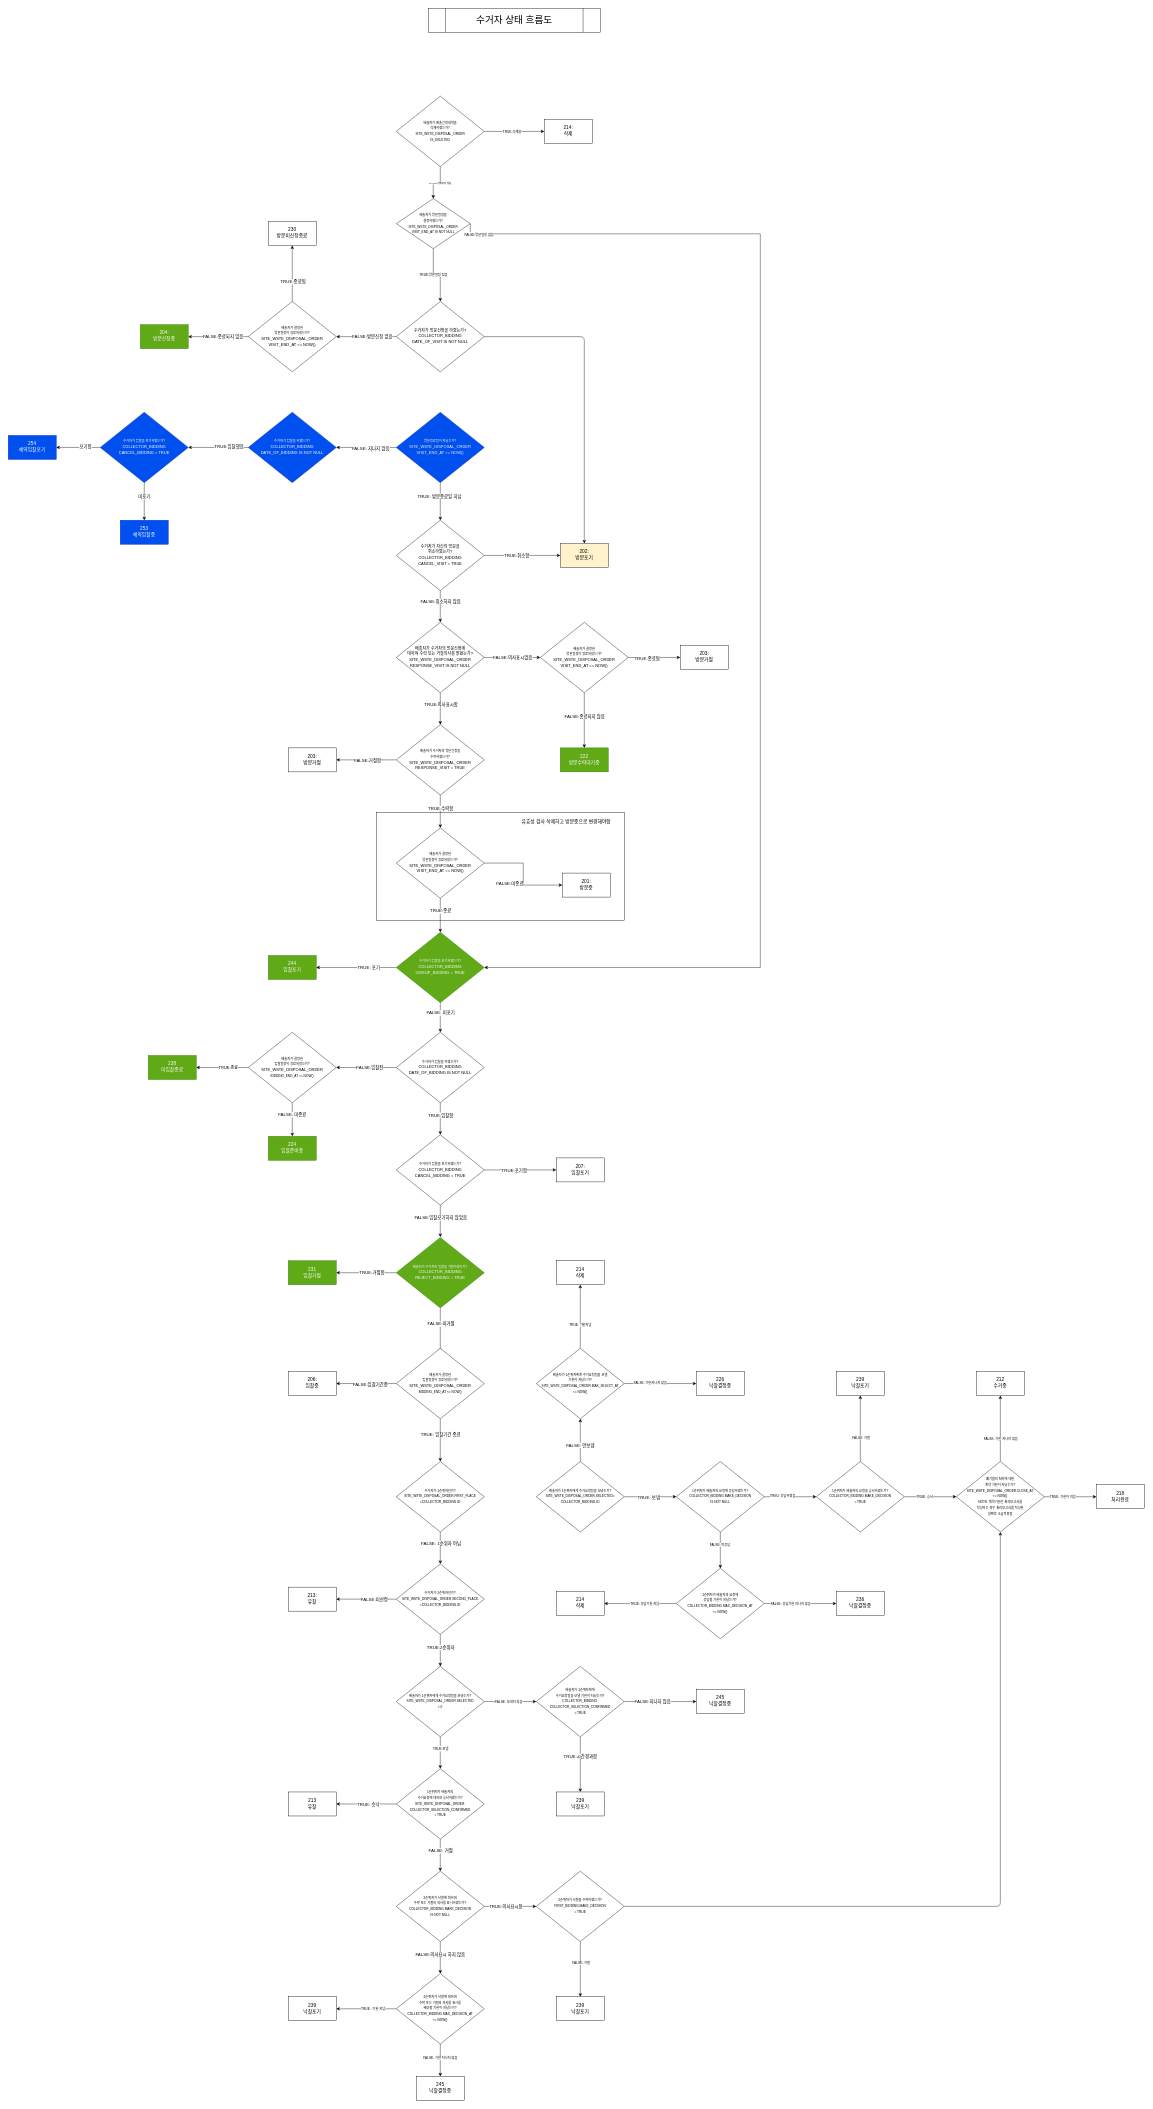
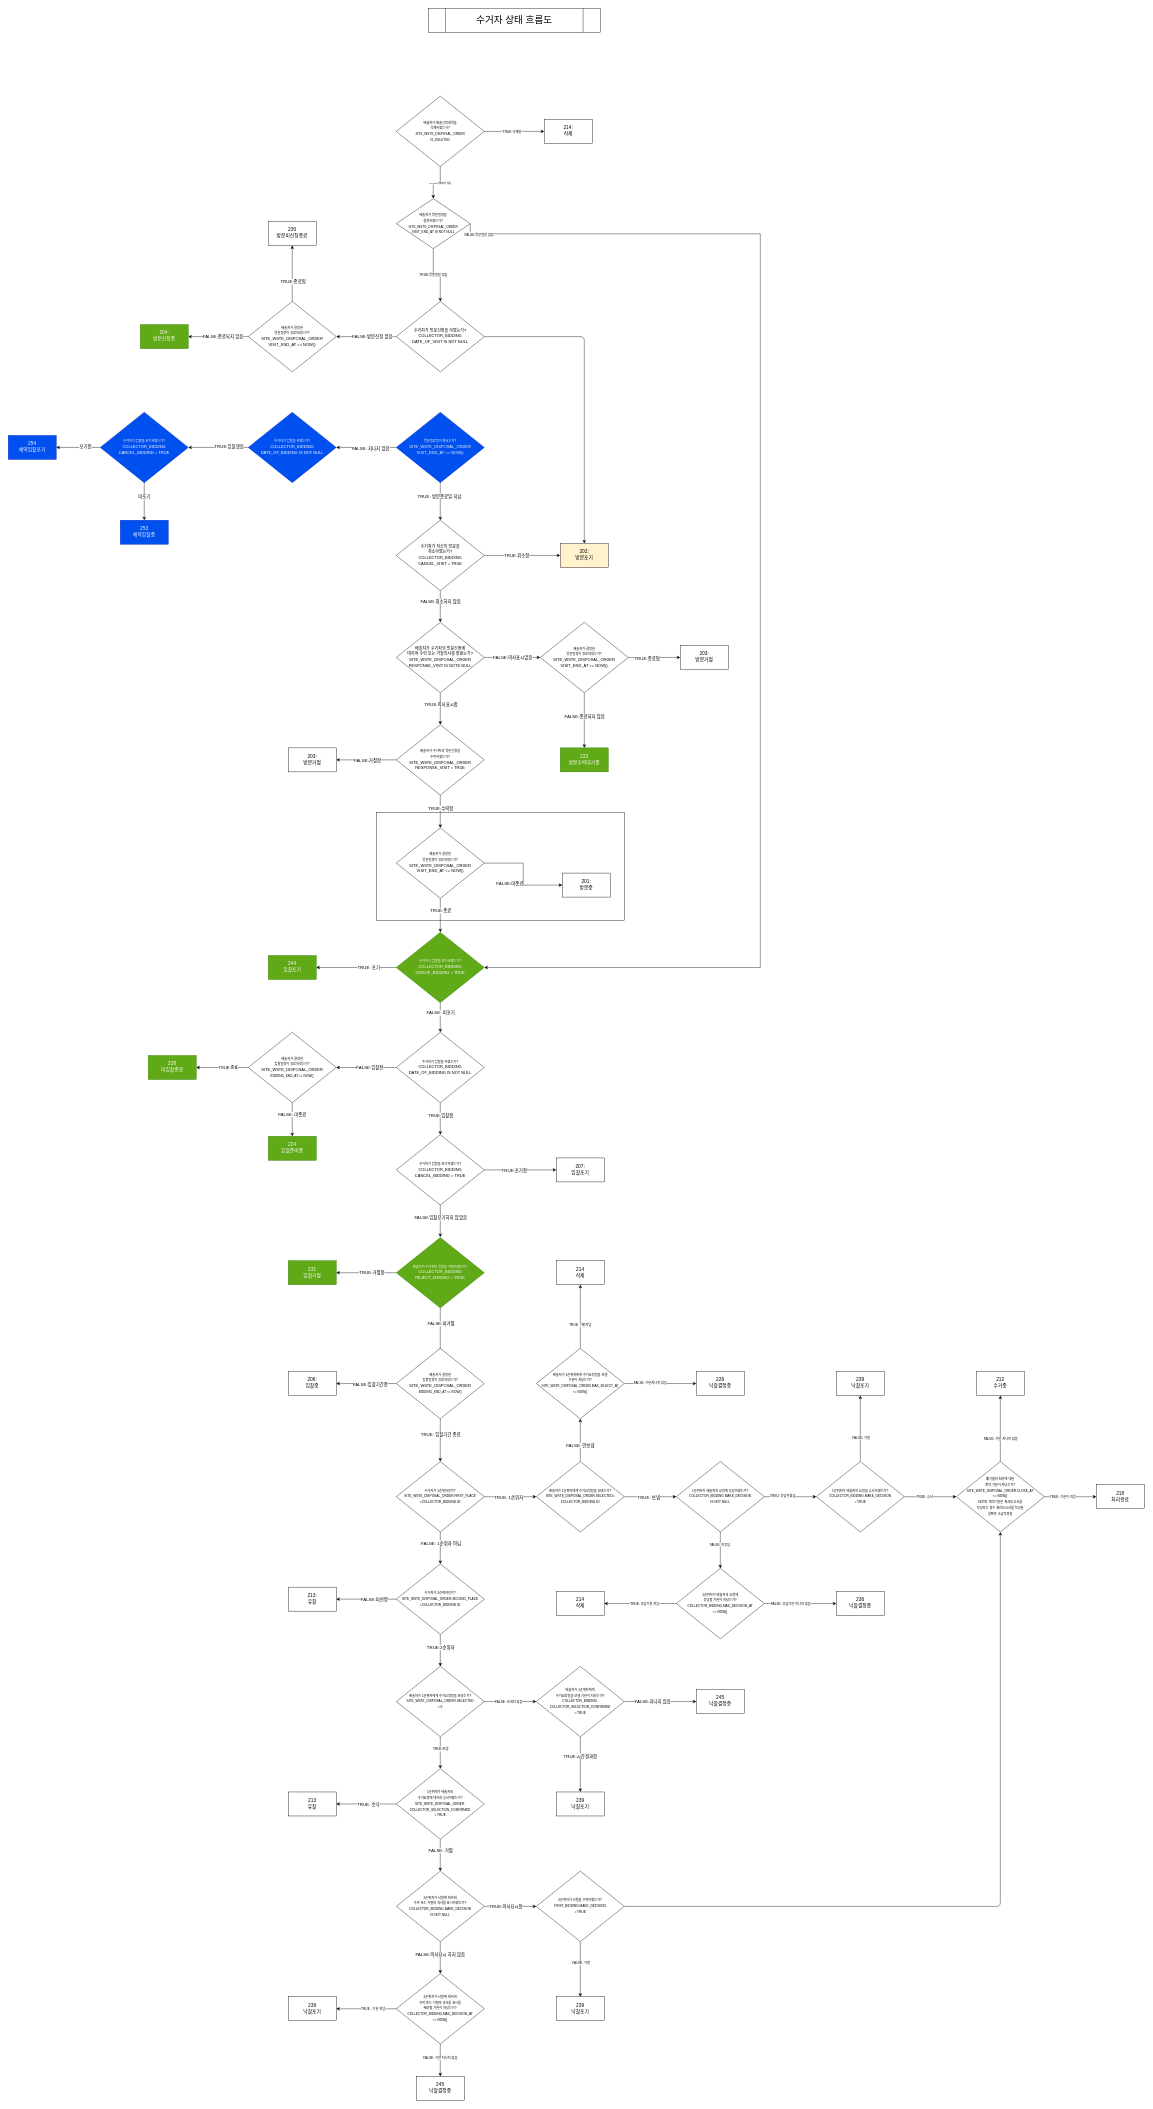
node "배출자가 수거자의 방문신청에 대하여 수락 또는 거절의사를 밝혔는가? SITE_WSTE_DISPOSAL_ORDER RESPONSE_VISIT IS NOT NULL": label "배출자가 수거자의 방문신청에 대하여 수락 또는 거절의사를 밝혔는가? SITE_WSTE_DISPOSAL_ORDER RESPONSE_VISIT IS NOT NULL" -> "배출자가 수거자의 방문신청에 대하여 수락 또는 거절의사를 밝혔는가? SITE_WSTE_DISPOSAL_ORDER RESPONSE_VISIT IS NOTE NULL"
node "유효성 검사 삭제하고 방문중으로 변경해야함": removed
edge "수거자가 1순위자인가? SITE_WSTE_DISPOSAL_ORDER.FIRST_PLACE =COLLECTOR_BIDDING.ID" -> "배출자가 1순위자에게 수거요청일을 보냈는가? SITE_WSTE_DISPOSAL_ORDER.SELECTED= COLLECTOR_BIDDING.ID": added, label "TRUE: 1순위자"
